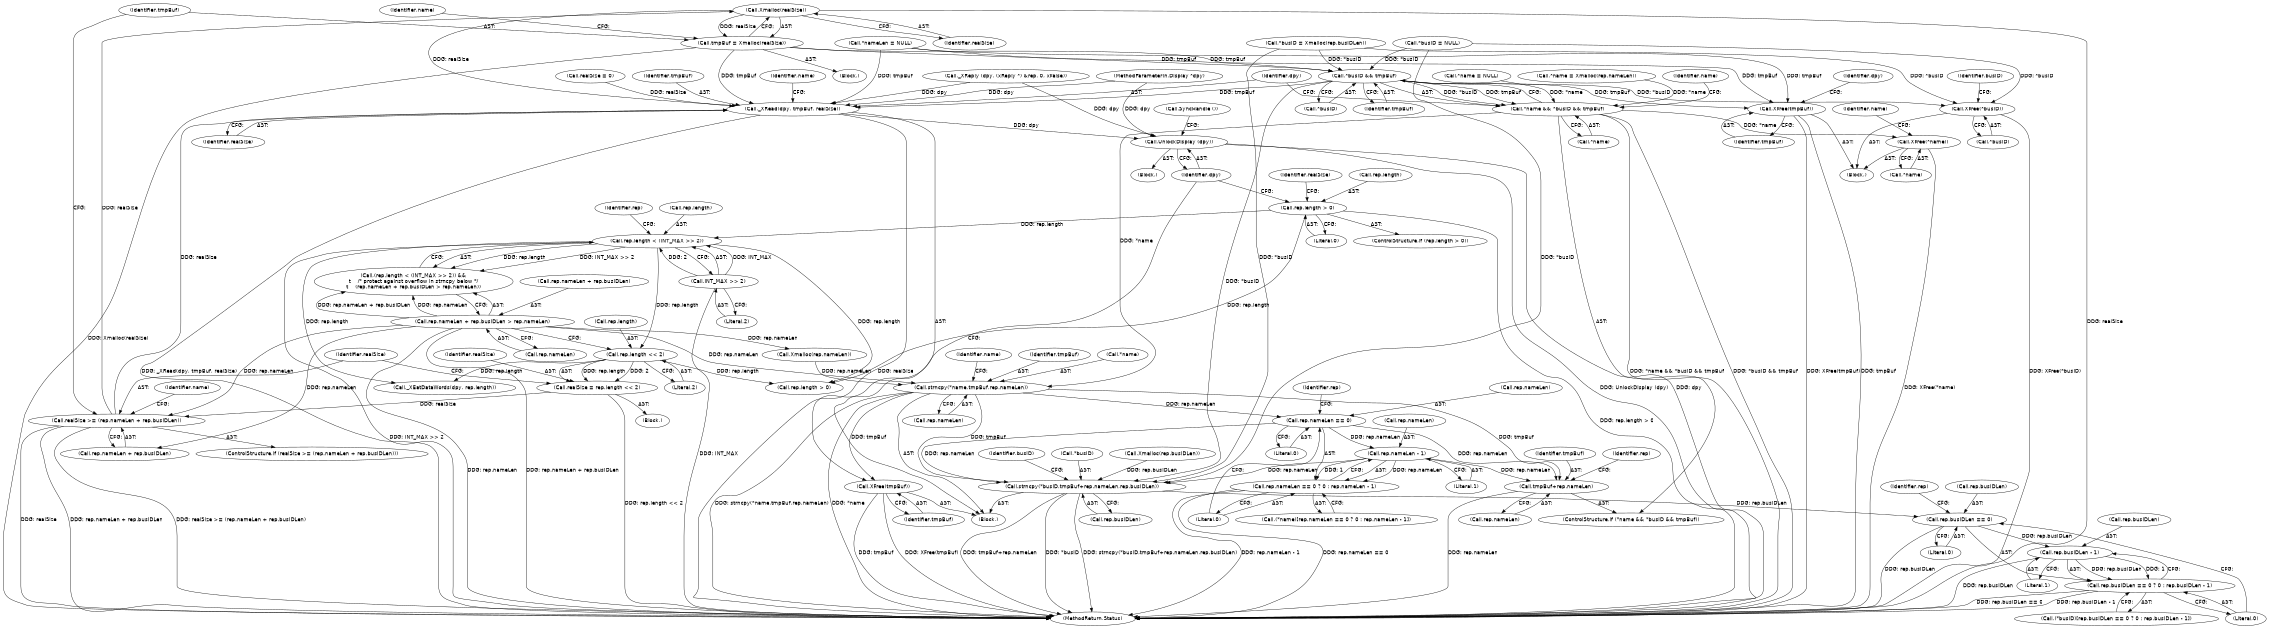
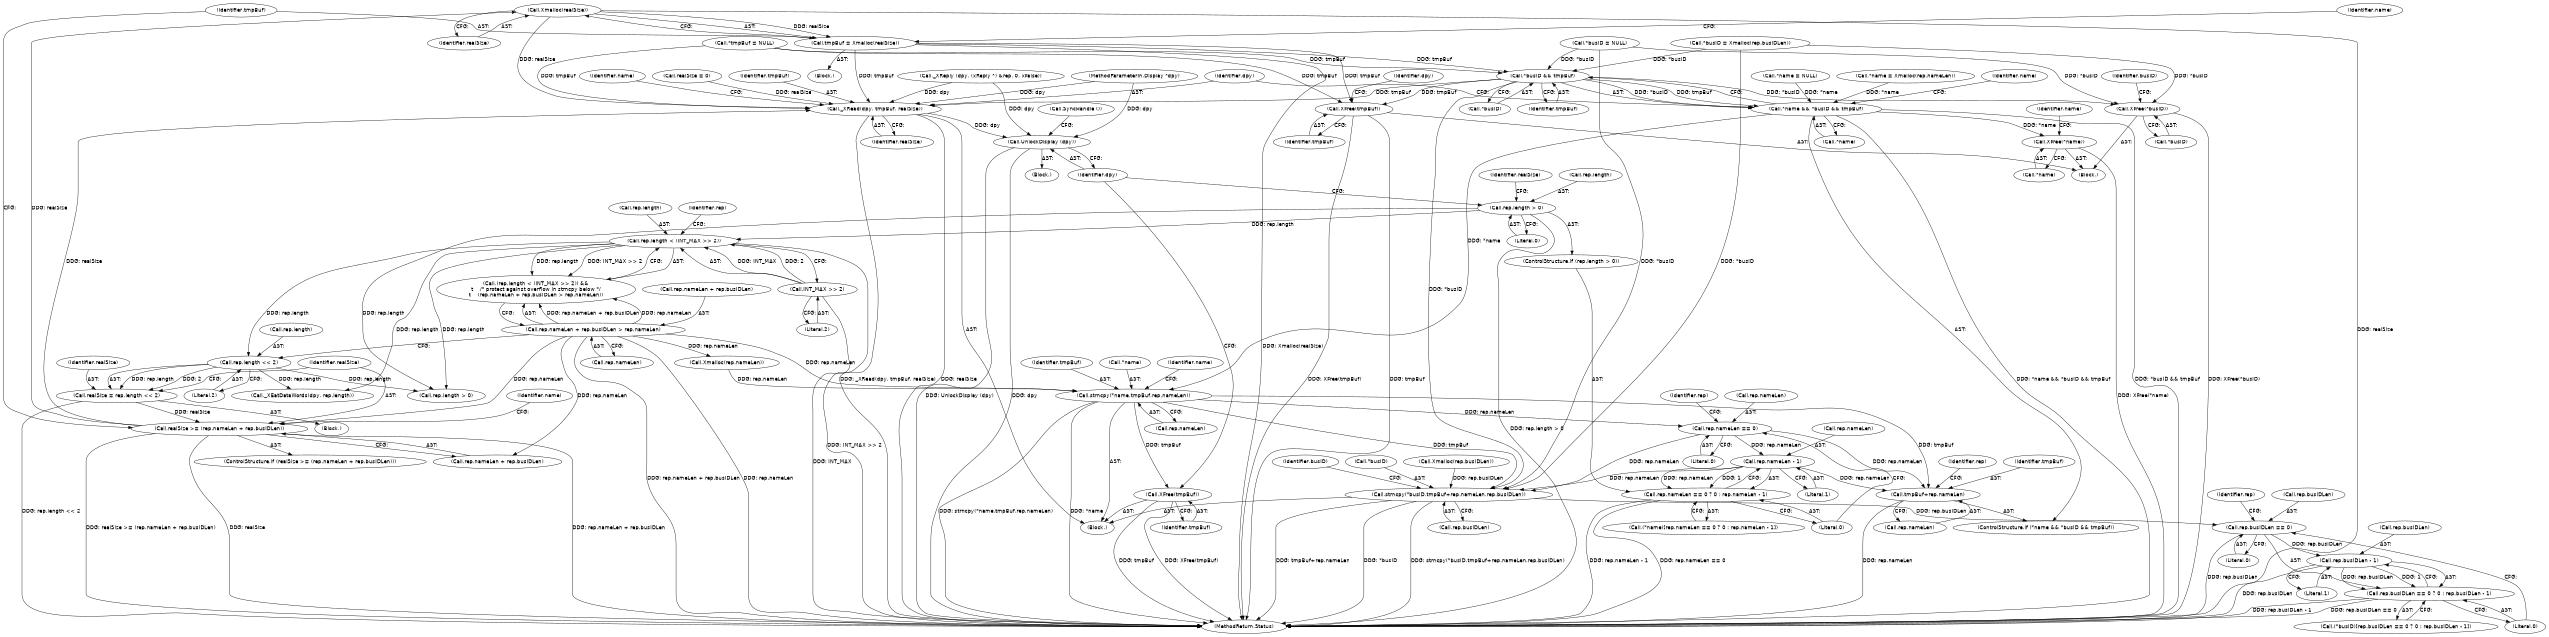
node "(Call,*nameLen = NULL)": label "(Call,*nameLen = NULL)" -> "(Call,*tmpBuf = NULL)"
edge "(Call,rep.nameLen == 0)" -> "(Call,rep.nameLen == 0 ? 0 : rep.nameLen - 1)": now "(ControlStructure,if (rep.length > 0))" -> "(Call,rep.nameLen == 0 ? 0 : rep.nameLen - 1)"
